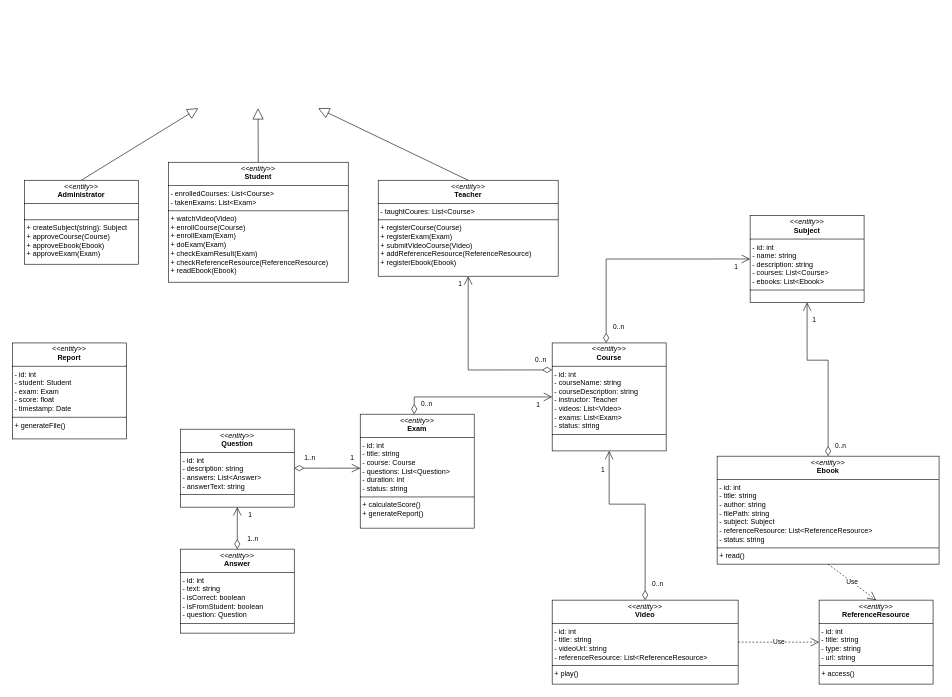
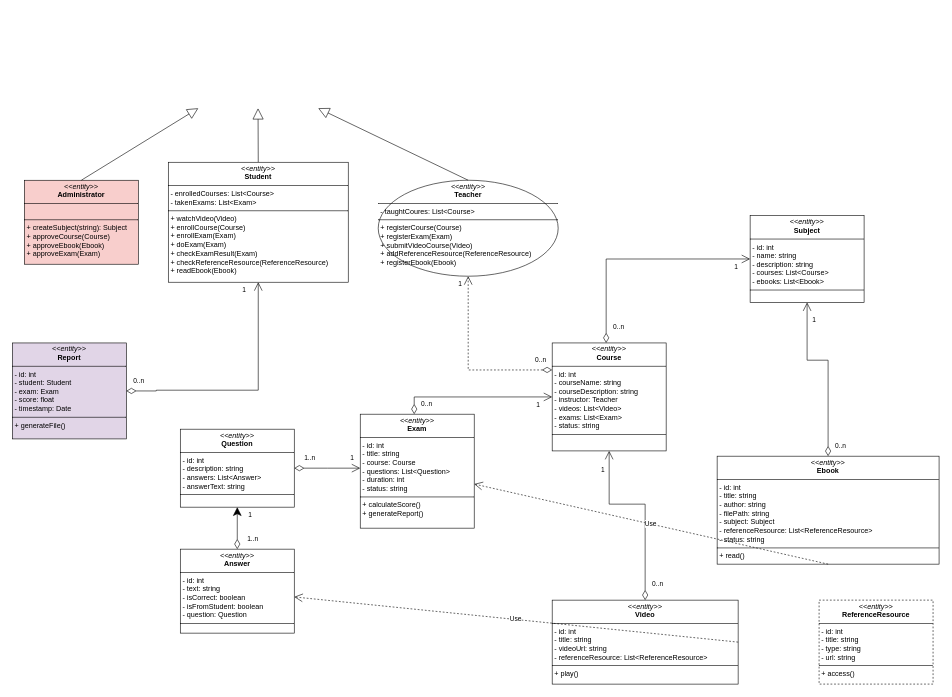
node "<<entity>> Administrator + createSubject(string): Subject + approveCourse(Course) + approveEbook(Ebook) + approveExam(Exam)": fillcolor #ffffff -> #f8cecc
node "<<entity>> Teacher - taughtCoures: List<Course> + registerCourse(Course) + registerExam(Exam) + submitVideoCourse(Video) + addReferenceResource(ReferenceResource) + registerEbook(Ebook)": shape rectangle -> ellipse
edge "<<entity>> Teacher - taughtCoures: List<Course> + registerCourse(Course) + registerExam(Exam) + submitVideoCourse(Video) + addReferenceResource(ReferenceResource) + registerEbook(Ebook)" -- "<<entity>> Course - id: int - courseName: string - courseDescription: string - instructor: Teacher - videos: List<Video> - exams: List<Exam> - status: string": style solid -> dashed
edge "<<entity>> Student - enrolledCourses: List<Course> - takenExams: List<Exam> + watchVideo(Video) + enrollCourse(Course) + enrollExam(Exam) + doExam(Exam) + checkExamResult(Exam) + checkReferenceResource(ReferenceResource) + readEbook(Ebook)" -- "<<entity>> Report - id: int - student: Student - exam: Exam - score: float - timestamp: Date + generateFile()": added, labels "1", "0..n"
node "<<entity>> Report - id: int - student: Student - exam: Exam - score: float - timestamp: Date + generateFile()": fillcolor #ffffff -> #e1d5e7
edge "<<entity>> Question - id: int - description: string - answers: List<Answer> - answerText: string" -- "<<entity>> Answer - id: int - text: string - isCorrect: boolean - isFromStudent: boolean - question: Question": arrowhead open -> classic
edge "<<entity>> Ebook - id: int - title: string - author: string - filePath: string - subject: Subject - referenceResource: List<ReferenceResource> - status: string + read()" -> "<<entity>> ReferenceResource - id: int - title: string - type: string - url: string + access()": now "<<entity>> Ebook - id: int - title: string - author: string - filePath: string - subject: Subject - referenceResource: List<ReferenceResource> - status: string + read()" -> "<<entity>> Exam - id: int - title: string - course: Course - questions: List<Question> - duration: int - status: string + calculateScore() + generateReport()"
edge "<<entity>> Video - id: int - title: string - videoUrl: string - referenceResource: List<ReferenceResource> + play()" -> "<<entity>> ReferenceResource - id: int - title: string - type: string - url: string + access()": now "<<entity>> Video - id: int - title: string - videoUrl: string - referenceResource: List<ReferenceResource> + play()" -> "<<entity>> Answer - id: int - text: string - isCorrect: boolean - isFromStudent: boolean - question: Question"
node "<<entity>> ReferenceResource - id: int - title: string - type: string - url: string + access()": style solid -> dashed
